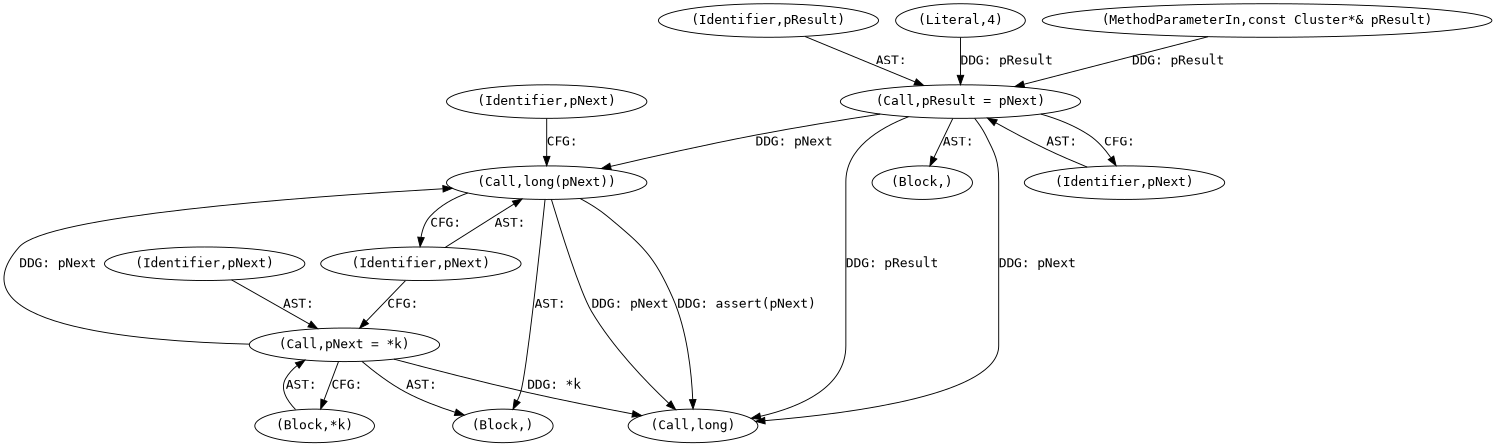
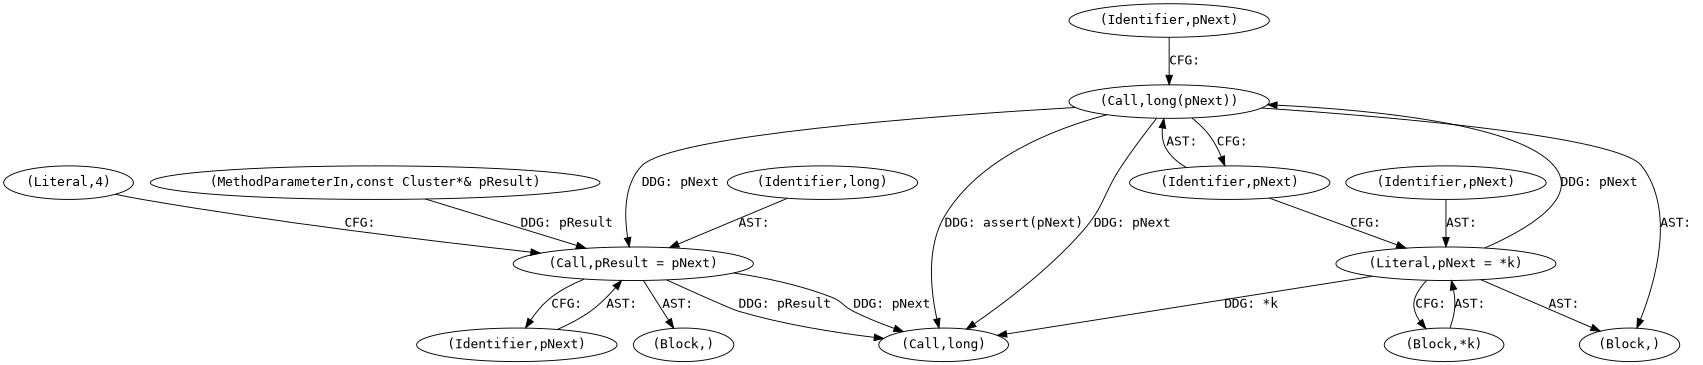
node "(Identifier,pResult)": label "(Identifier,pResult)" -> "(Identifier,long)"
edge "(Literal,4)" -> "(Call,pResult = pNext)": label "DDG: pResult" -> "CFG: "
edge "(Call,pResult = pNext)" -> "(Call,long(pNext))": reversed
node "(Call,pNext = *k)": label "(Call,pNext = *k)" -> "(Literal,pNext = *k)"
